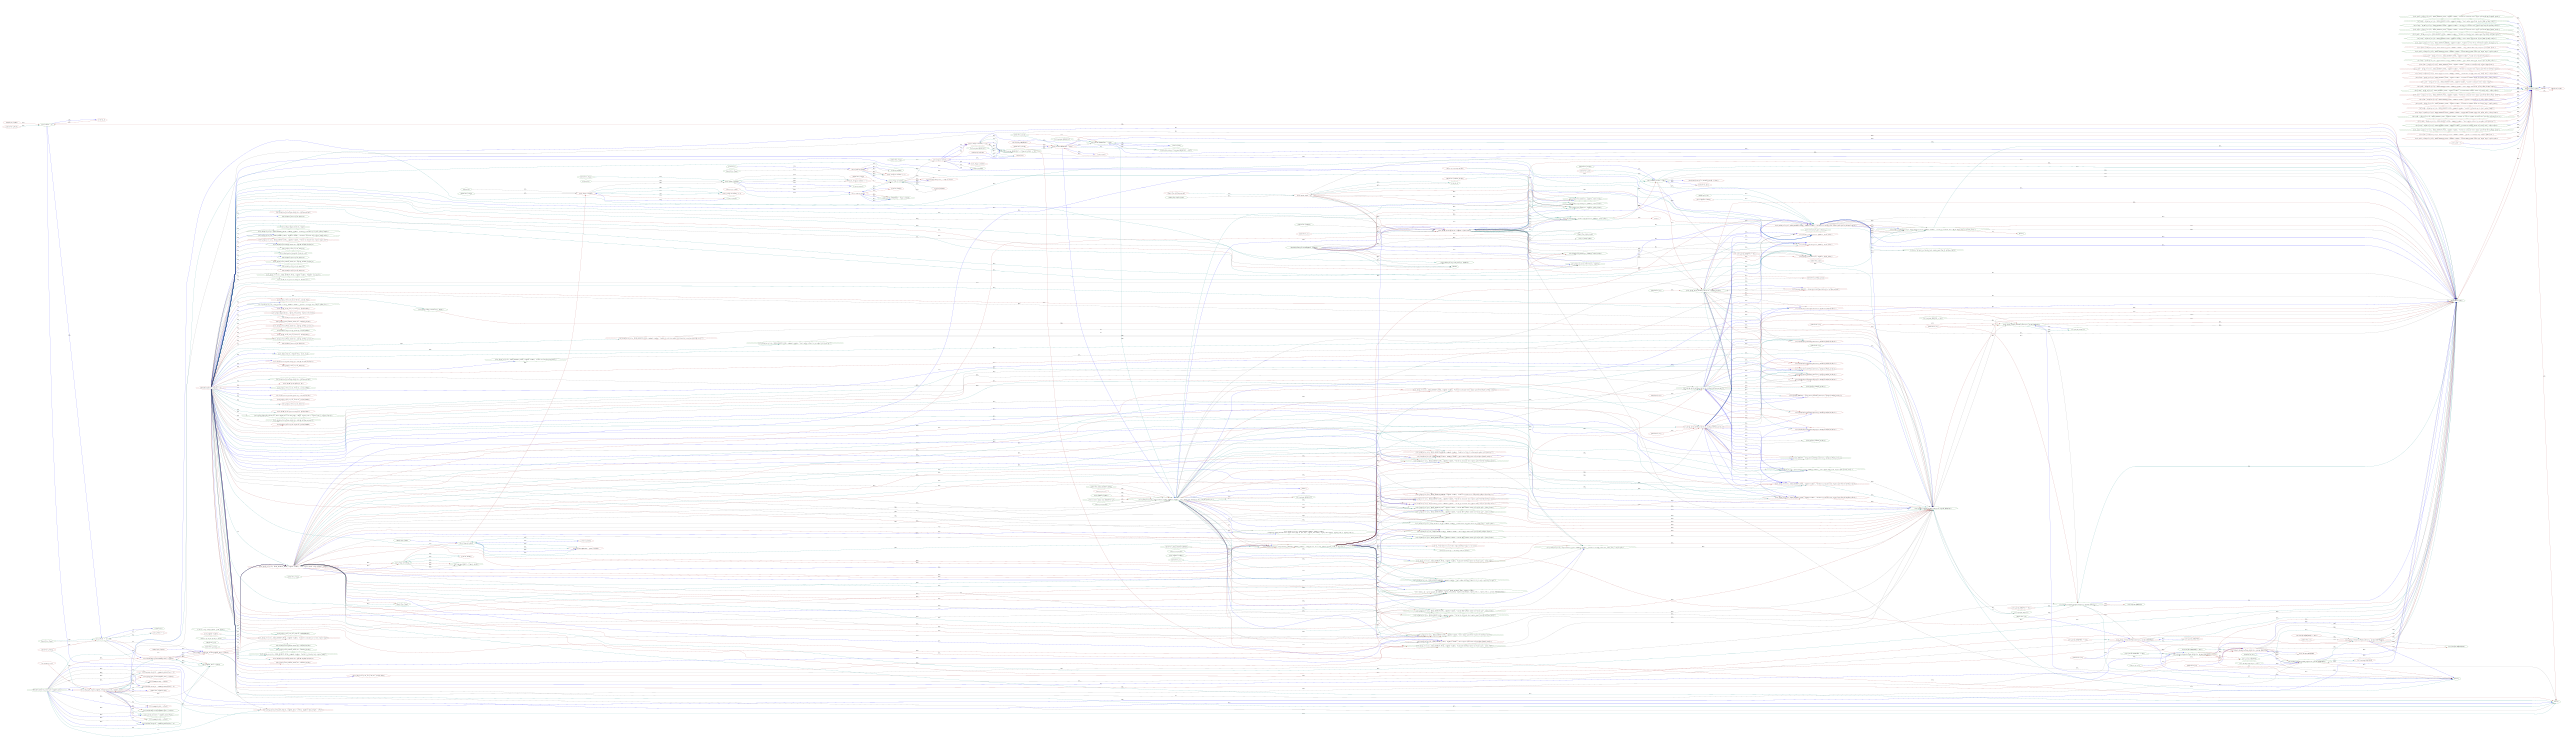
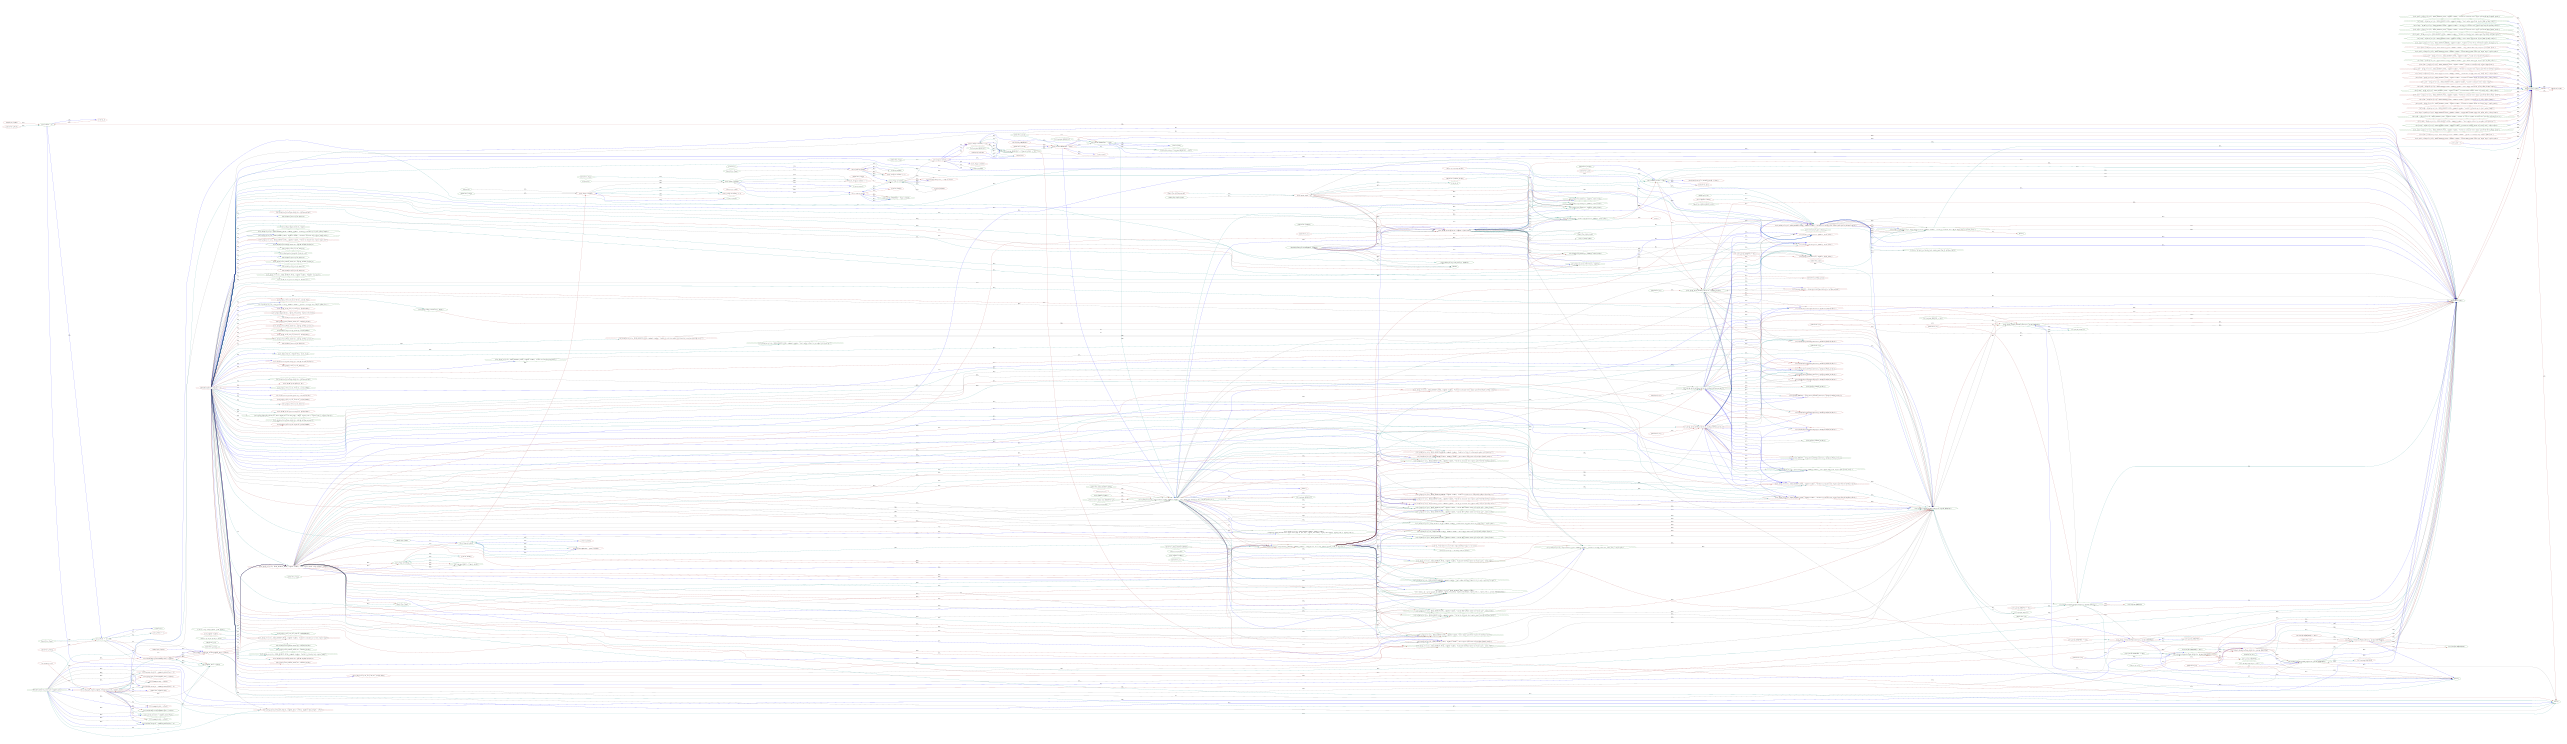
node "(Identifier,JBIG2_SEVERITY_FATAL)": added
node "(Call,params.SBHUFFRDW)": removed
